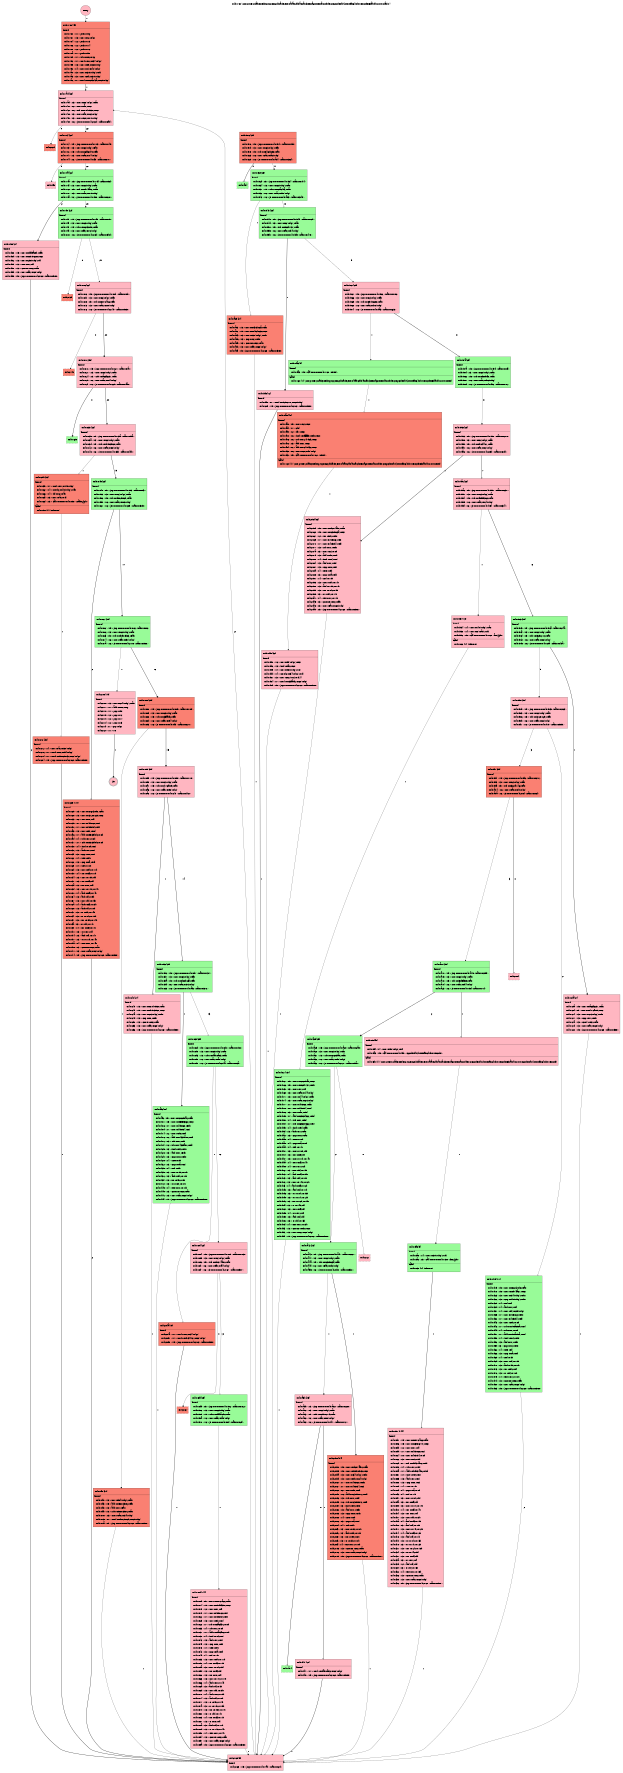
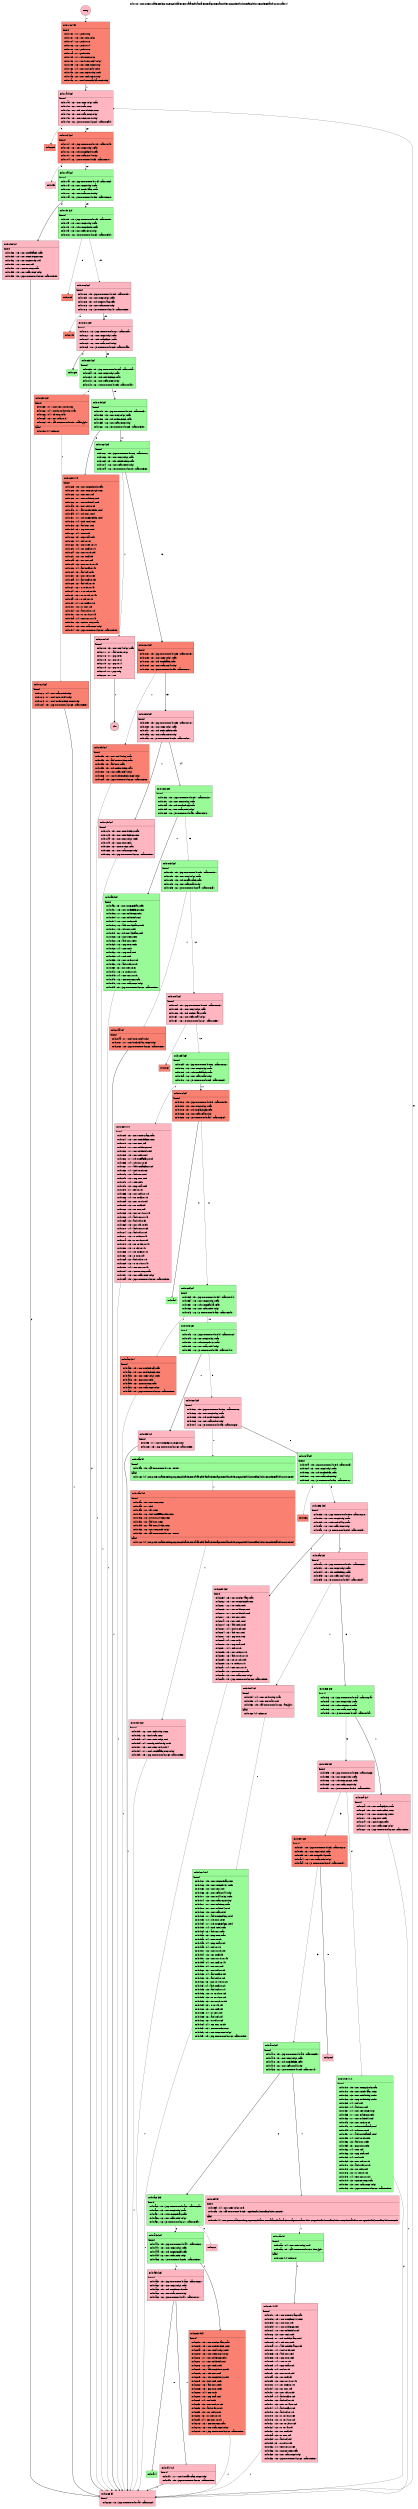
node "0x401835 [25]": fillcolor lightpink -> palegreen
edge "0x4018fd [25]" -> "0x401916 [25]": added, label "11"
node "0x401f96": added
